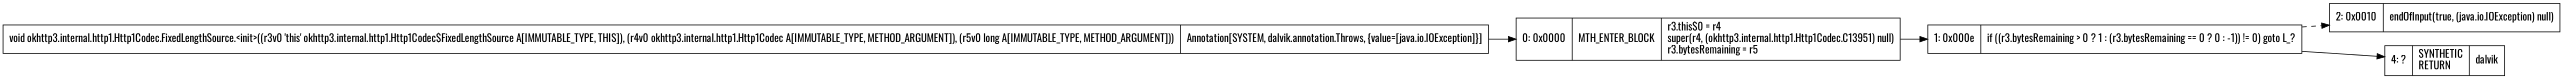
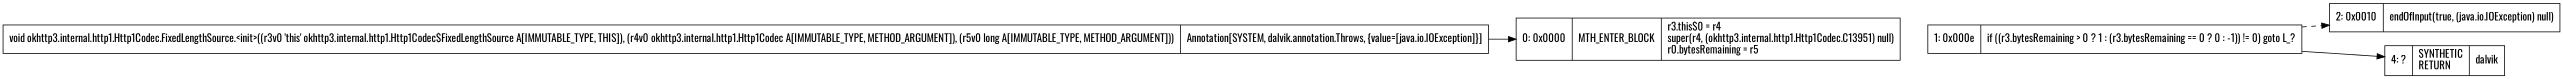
edge "0: 0x0000" -> "1: 0x000e": removed
node "0: 0x0000": text "r3.bytesRemaining = r5" -> "r0.bytesRemaining = r5"
